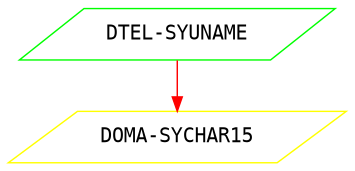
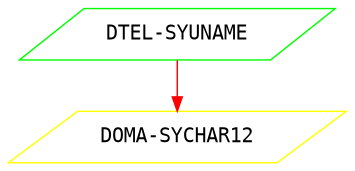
node "DOMA-SYCHAR15": label "DOMA-SYCHAR15" -> "DOMA-SYCHAR12"
